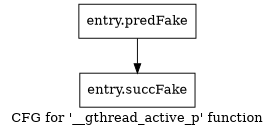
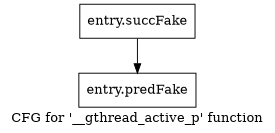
edge "entry.predFake" -> "entry.succFake": reversed
